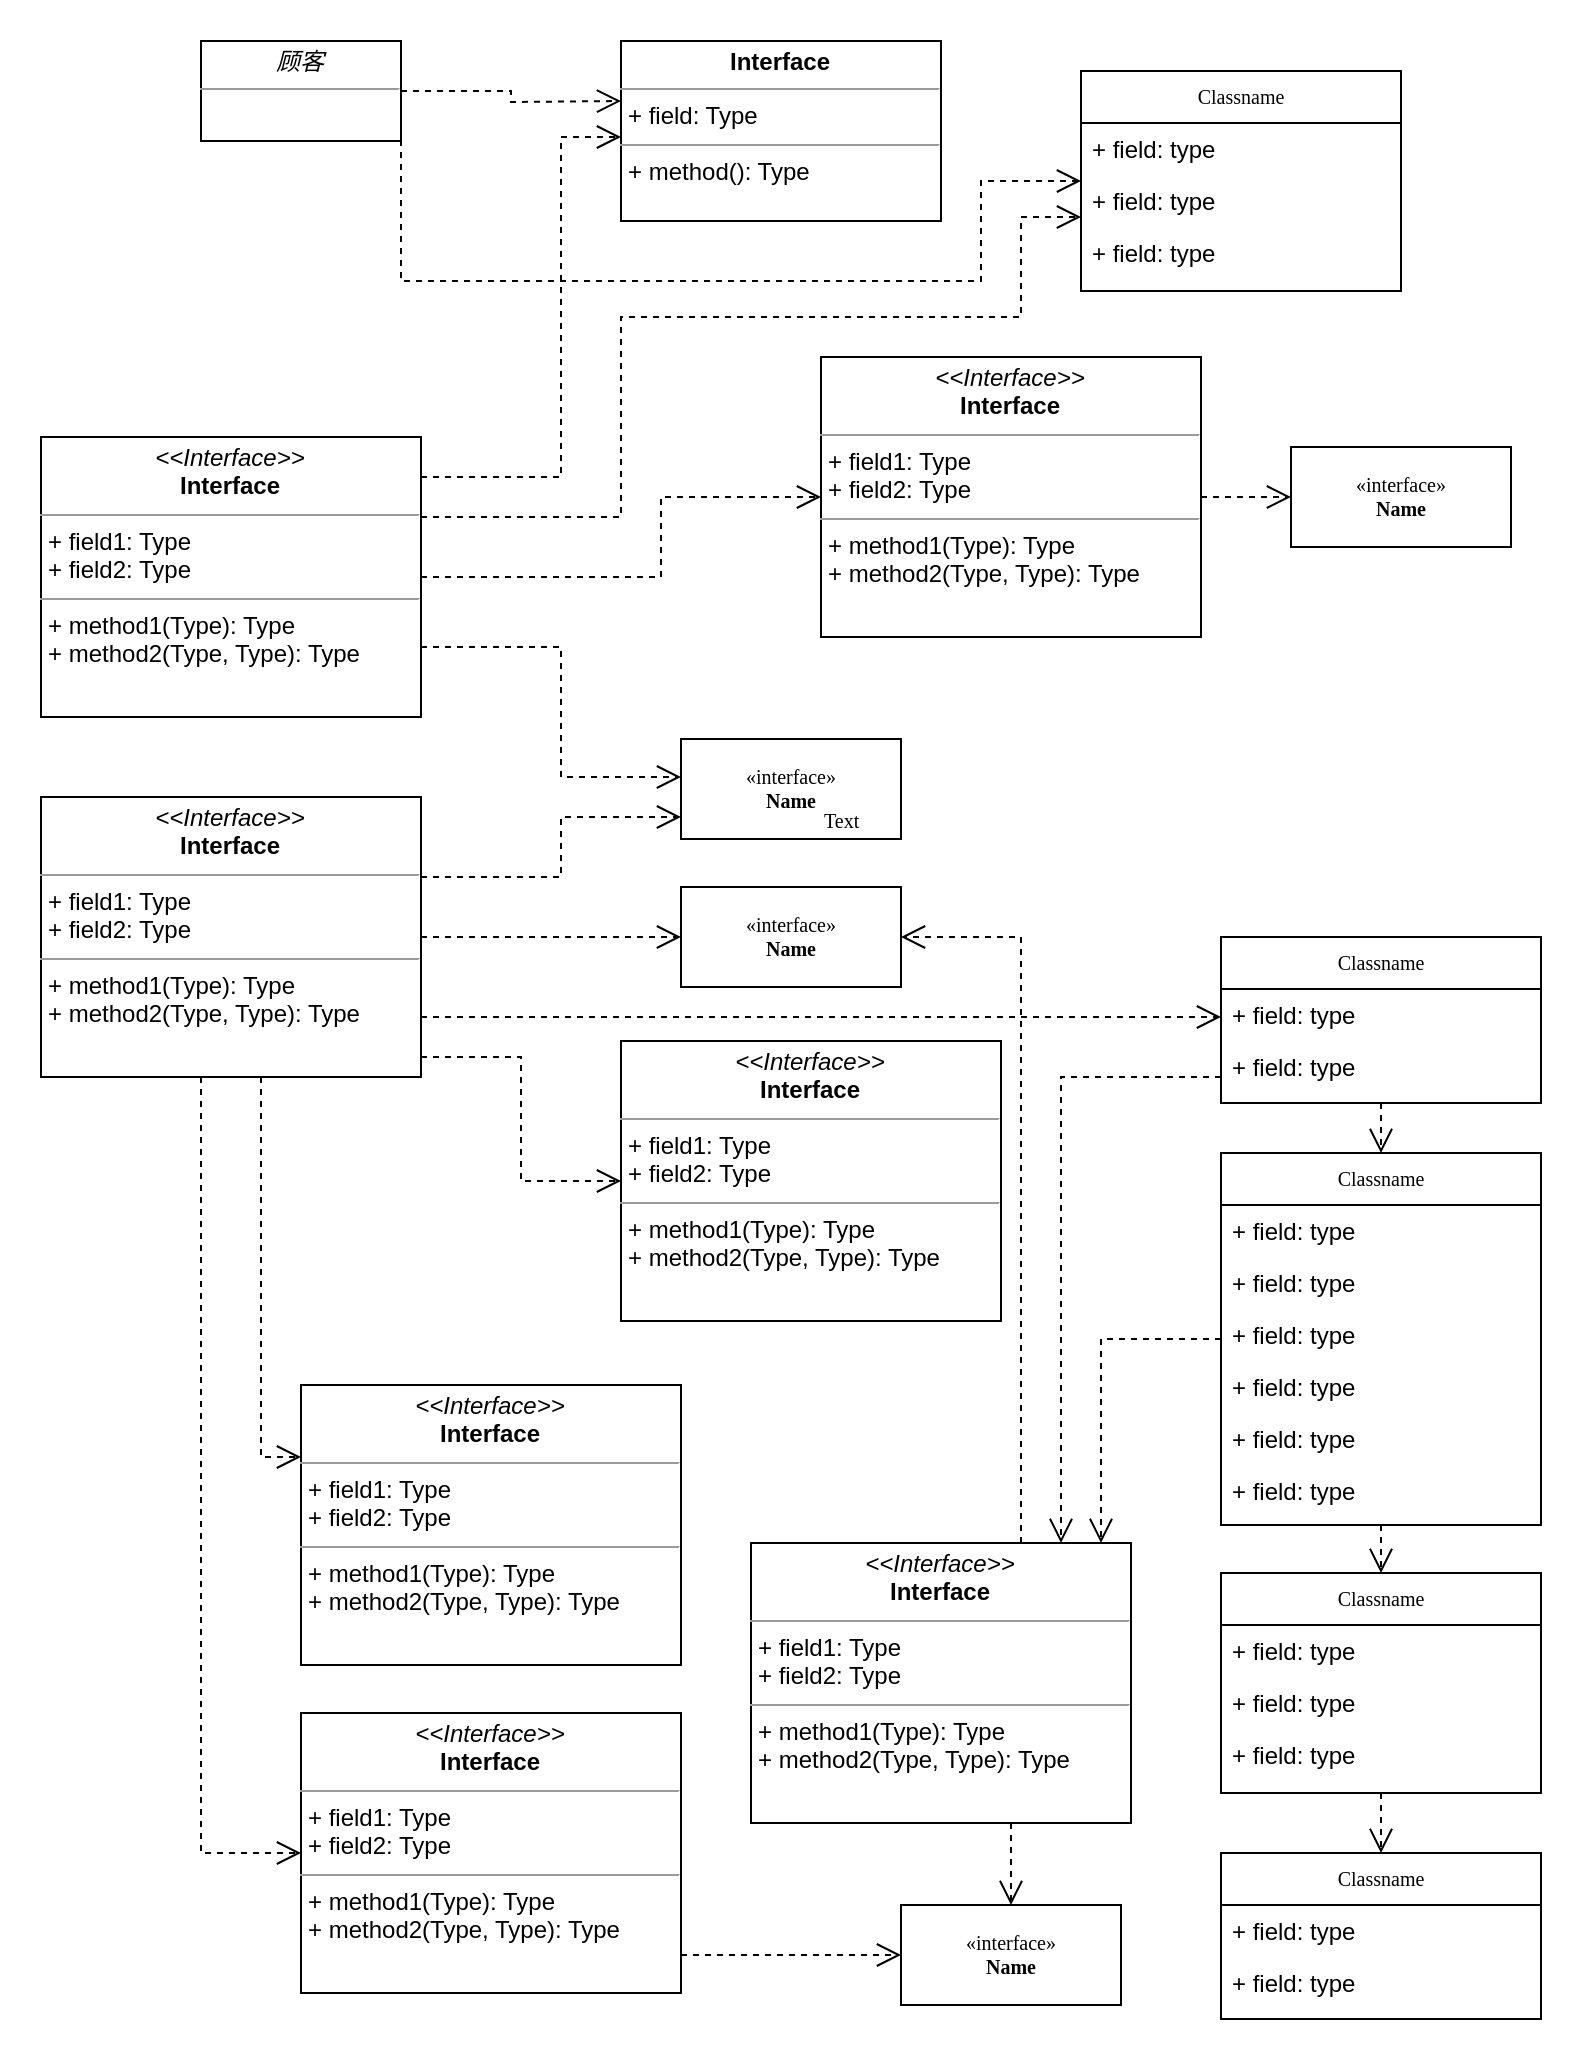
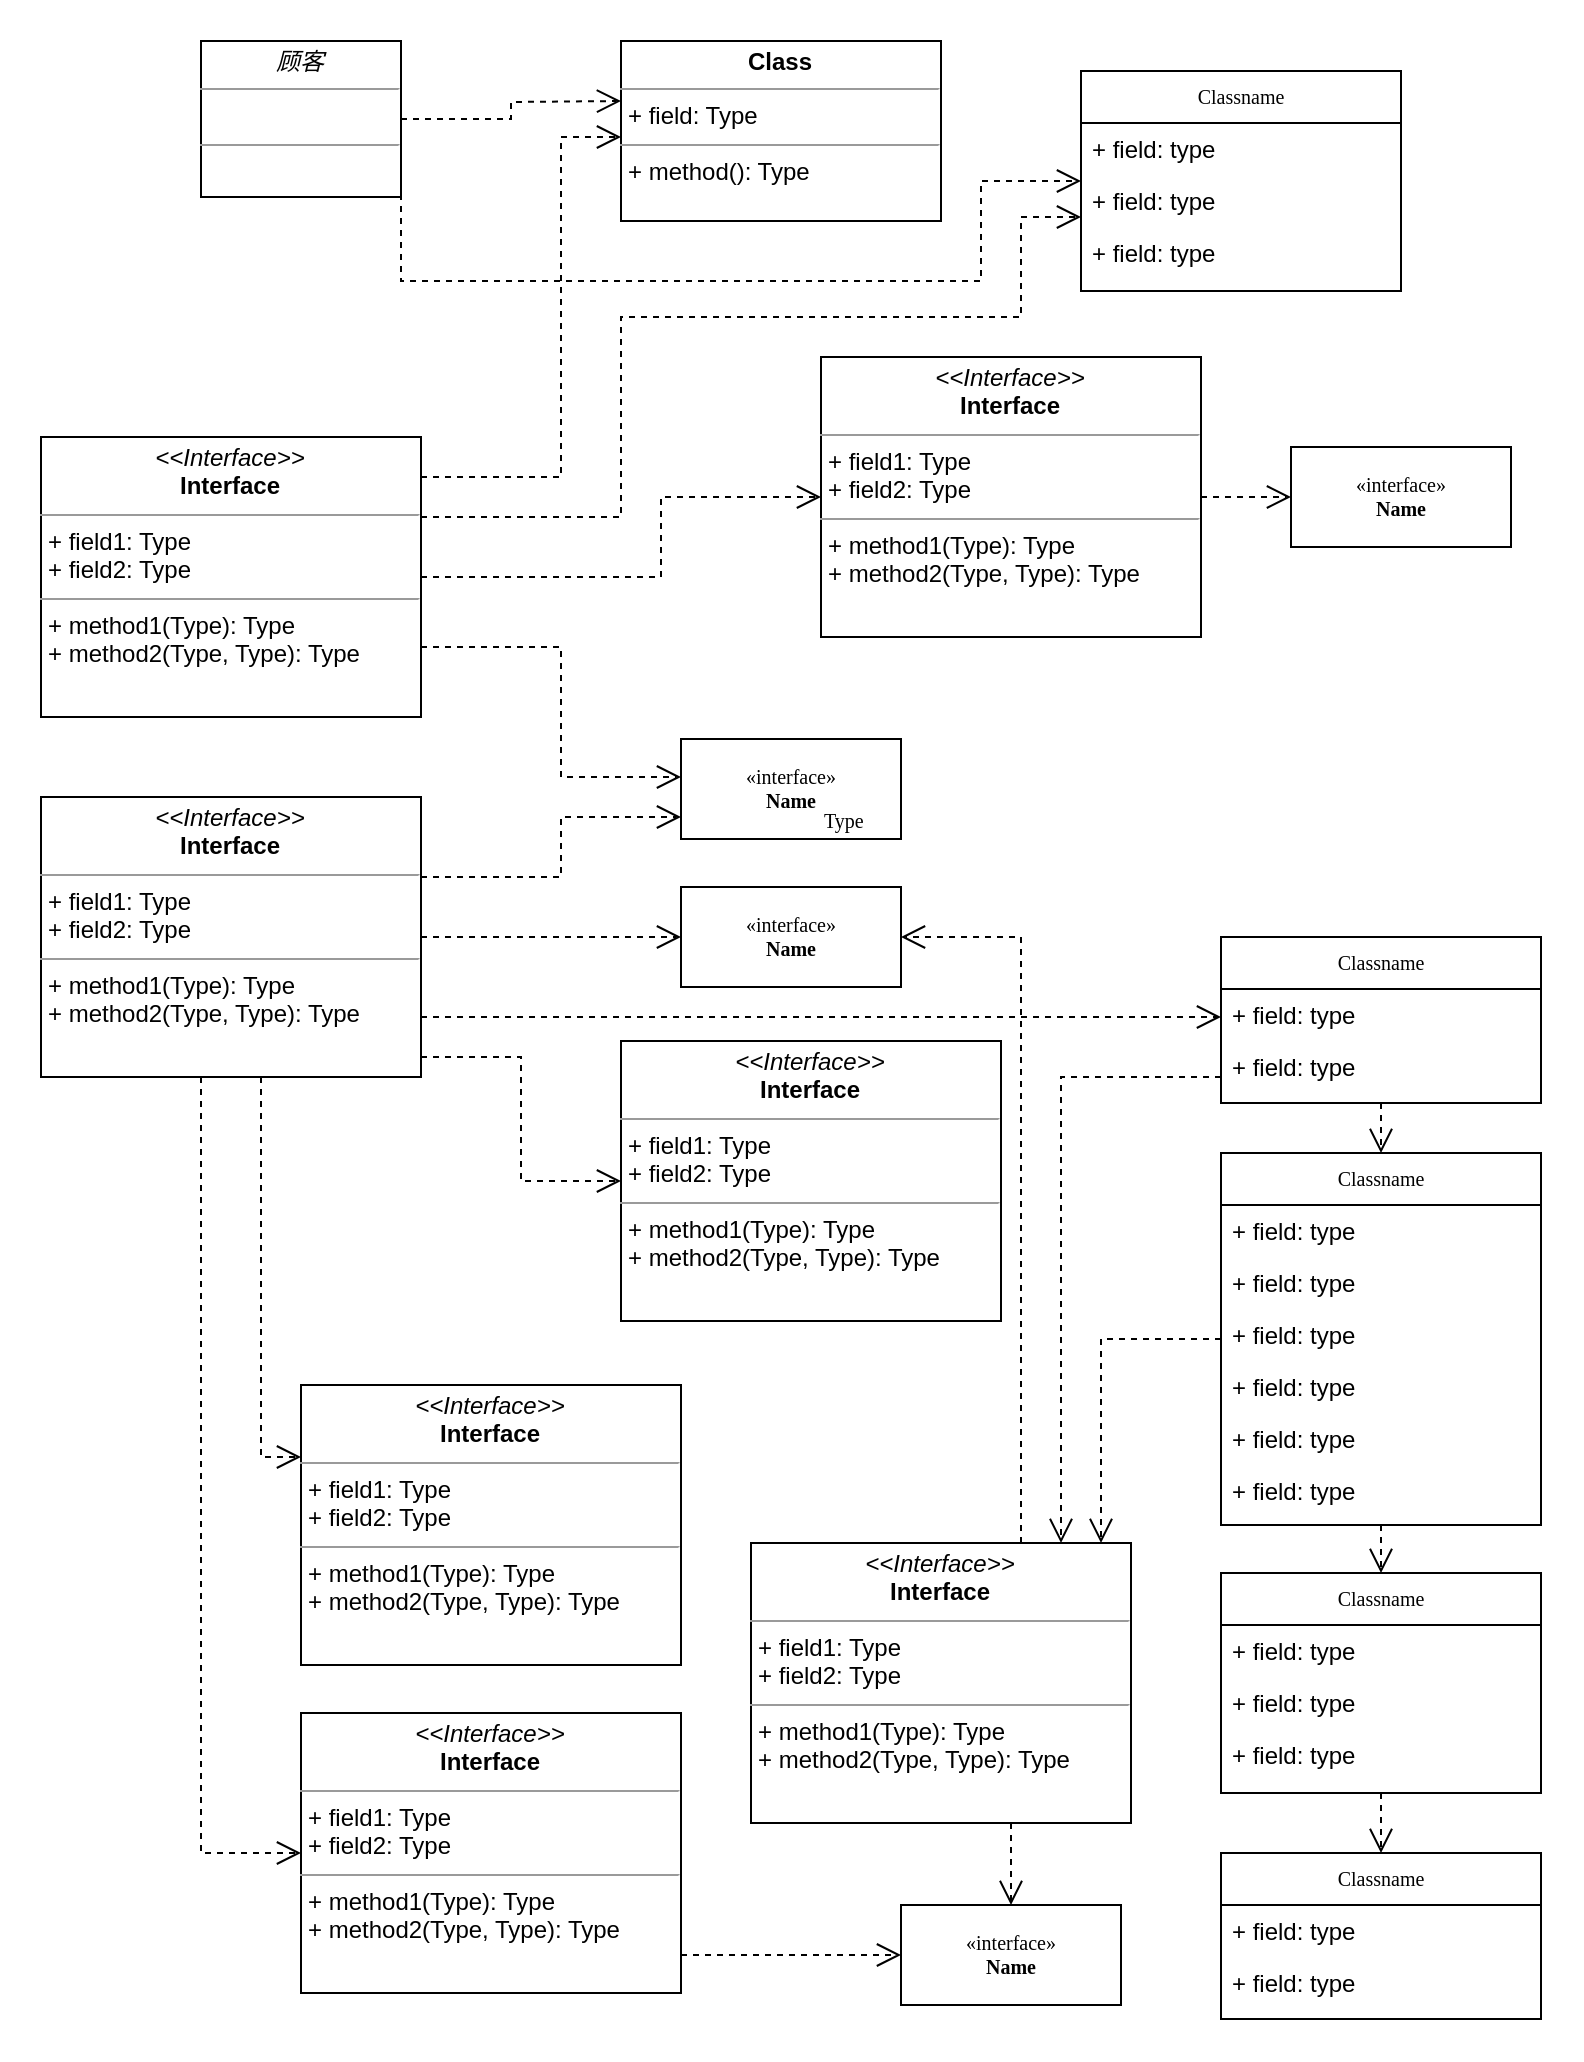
node "Interface + field: Type + method(): Type": label "Interface + field: Type + method(): Type" -> "Class + field: Type + method(): Type"
node "顾客": size 200x100 -> 200x156
node "Text": label "Text" -> "Type"
